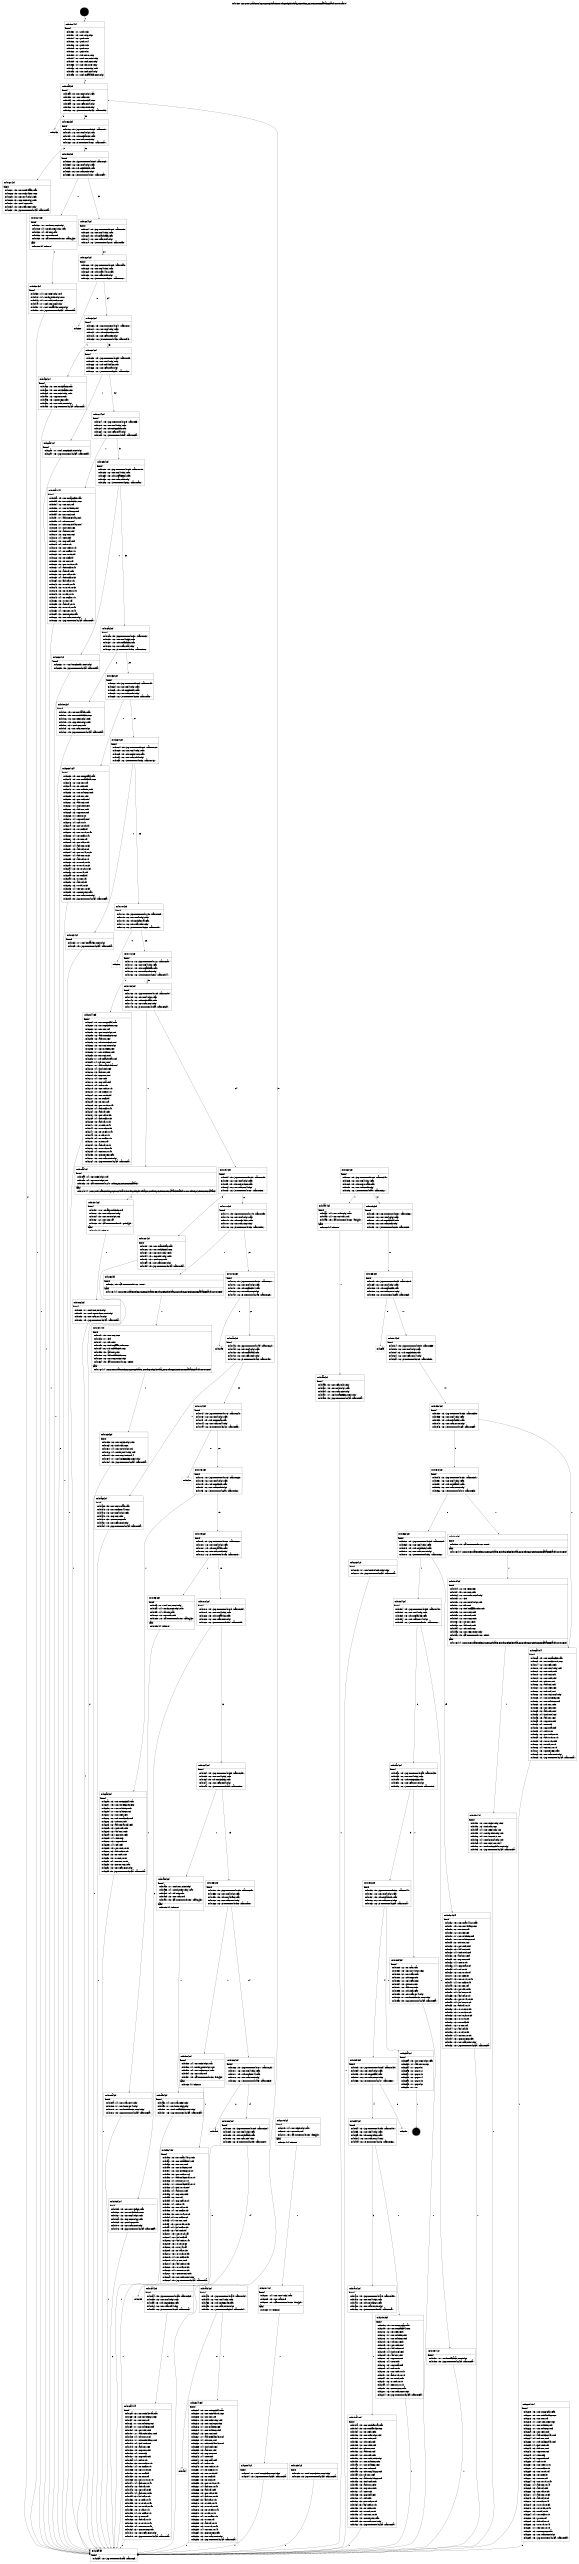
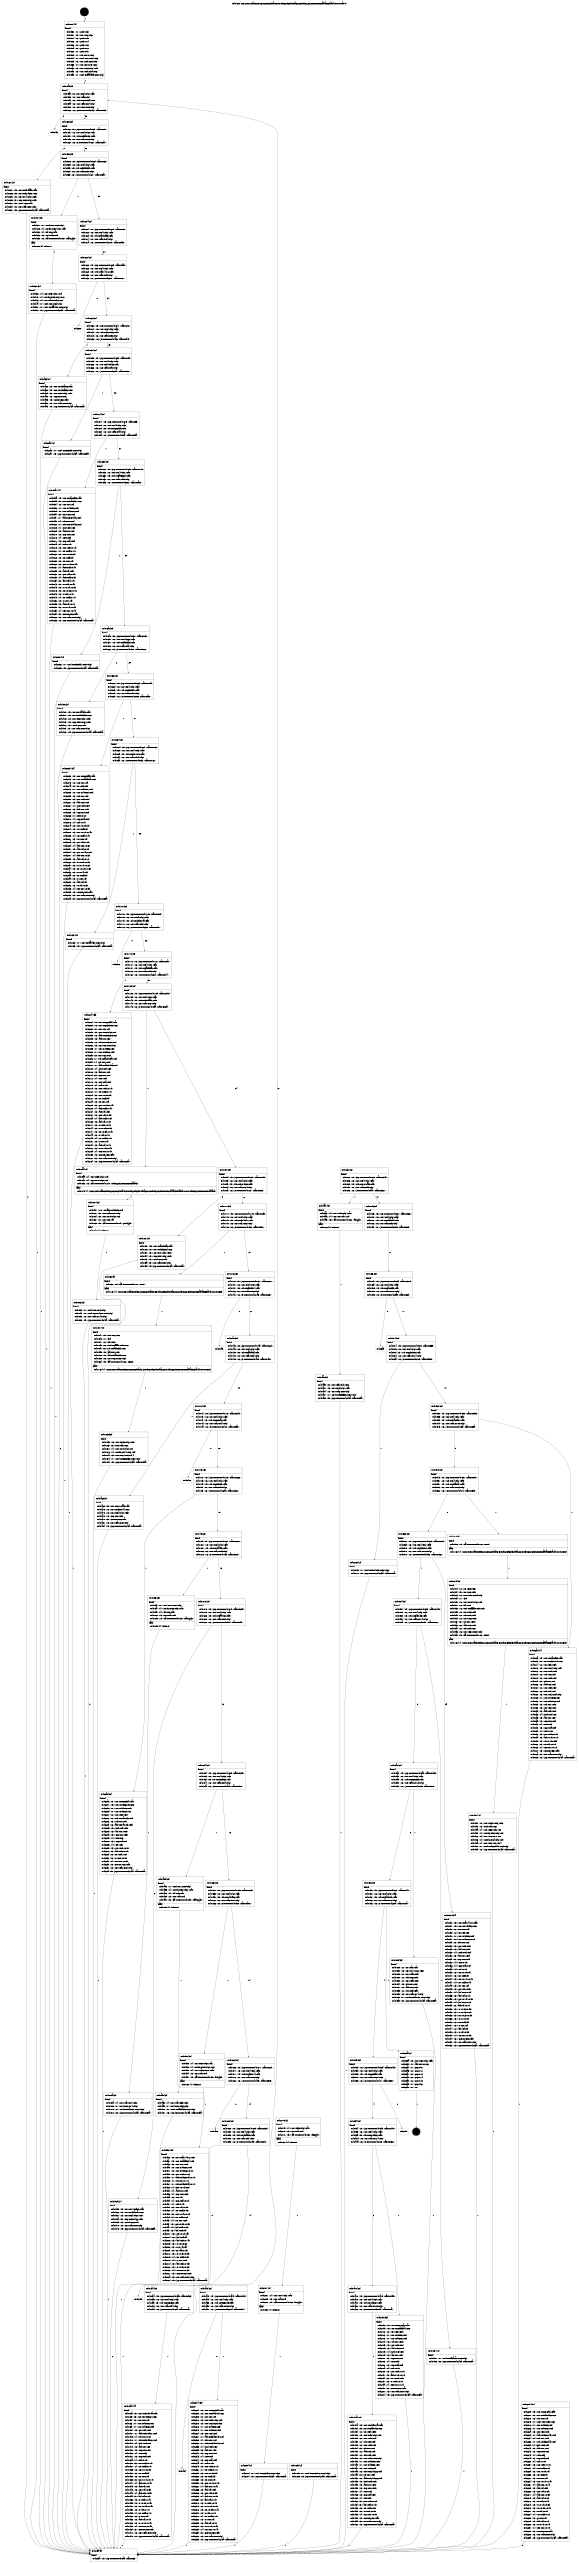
edge "0x401914 [28]" -> "0x402169 [12]": added, label "1"
